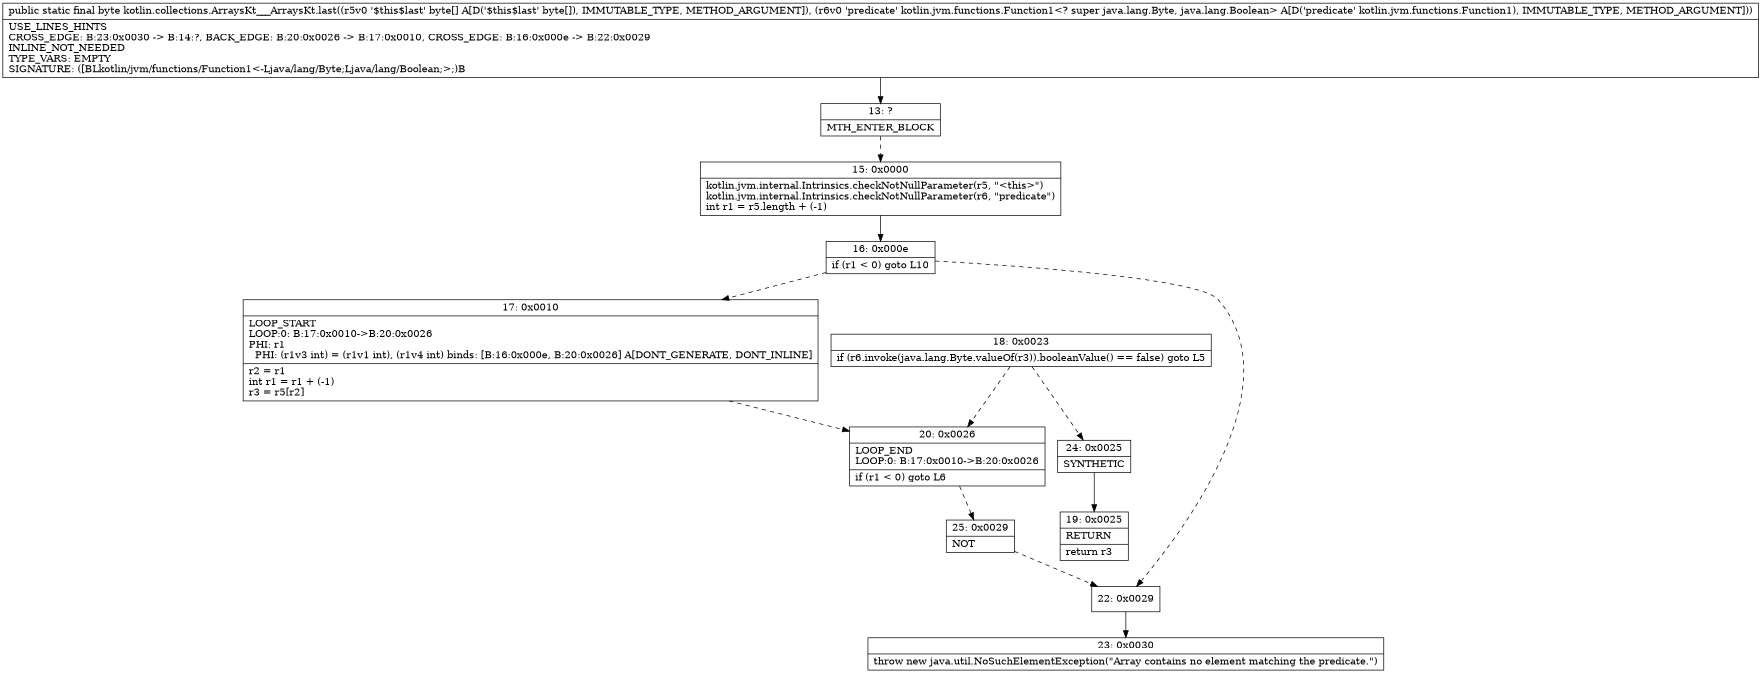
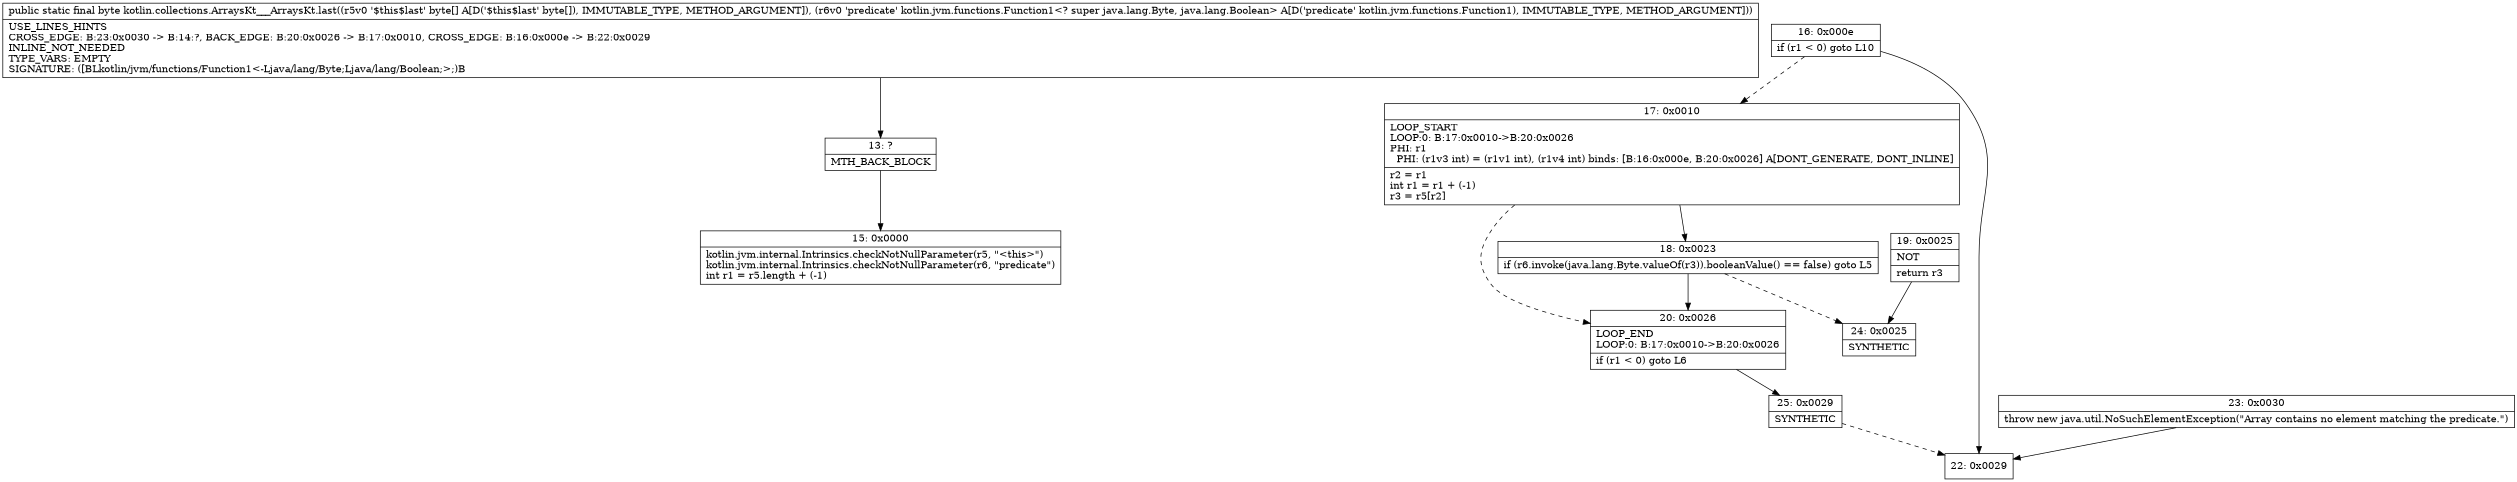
node "13: ?": text "MTH_ENTER_BLOCK" -> "MTH_BACK_BLOCK"
edge "13: ?" -> "15: 0x0000": style dashed -> solid
edge "17: 0x0010" -> "18: 0x0023": added
edge "15: 0x0000" -> "16: 0x000e": removed
edge "16: 0x000e" -> "22: 0x0029": style dashed -> solid
edge "18: 0x0023" -> "20: 0x0026": style dashed -> solid
edge "24: 0x0025" -> "19: 0x0025": reversed
edge "20: 0x0026" -> "25: 0x0029": style dashed -> solid
node "19: 0x0025": text "RETURN" -> "NOT"
node "25: 0x0029": text "NOT" -> "SYNTHETIC"
edge "22: 0x0029" -> "23: 0x0030": reversed
